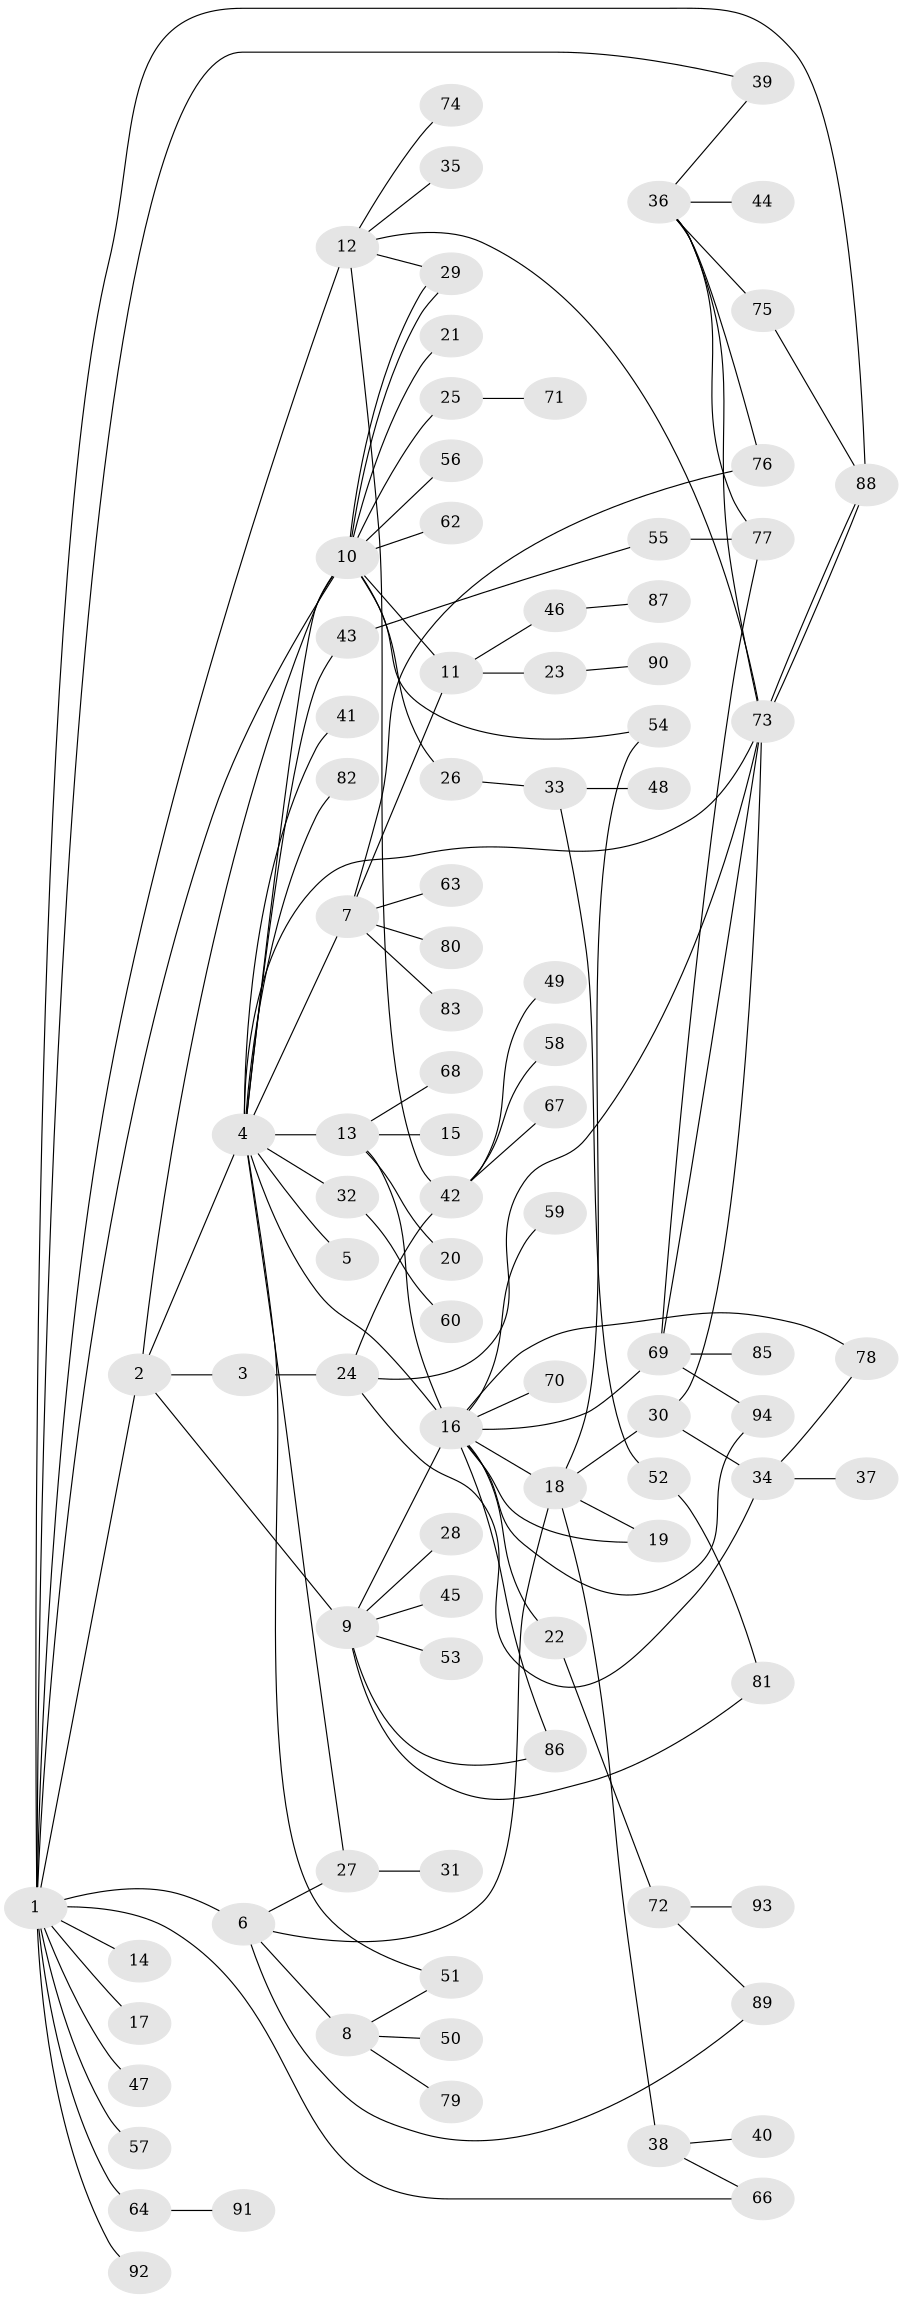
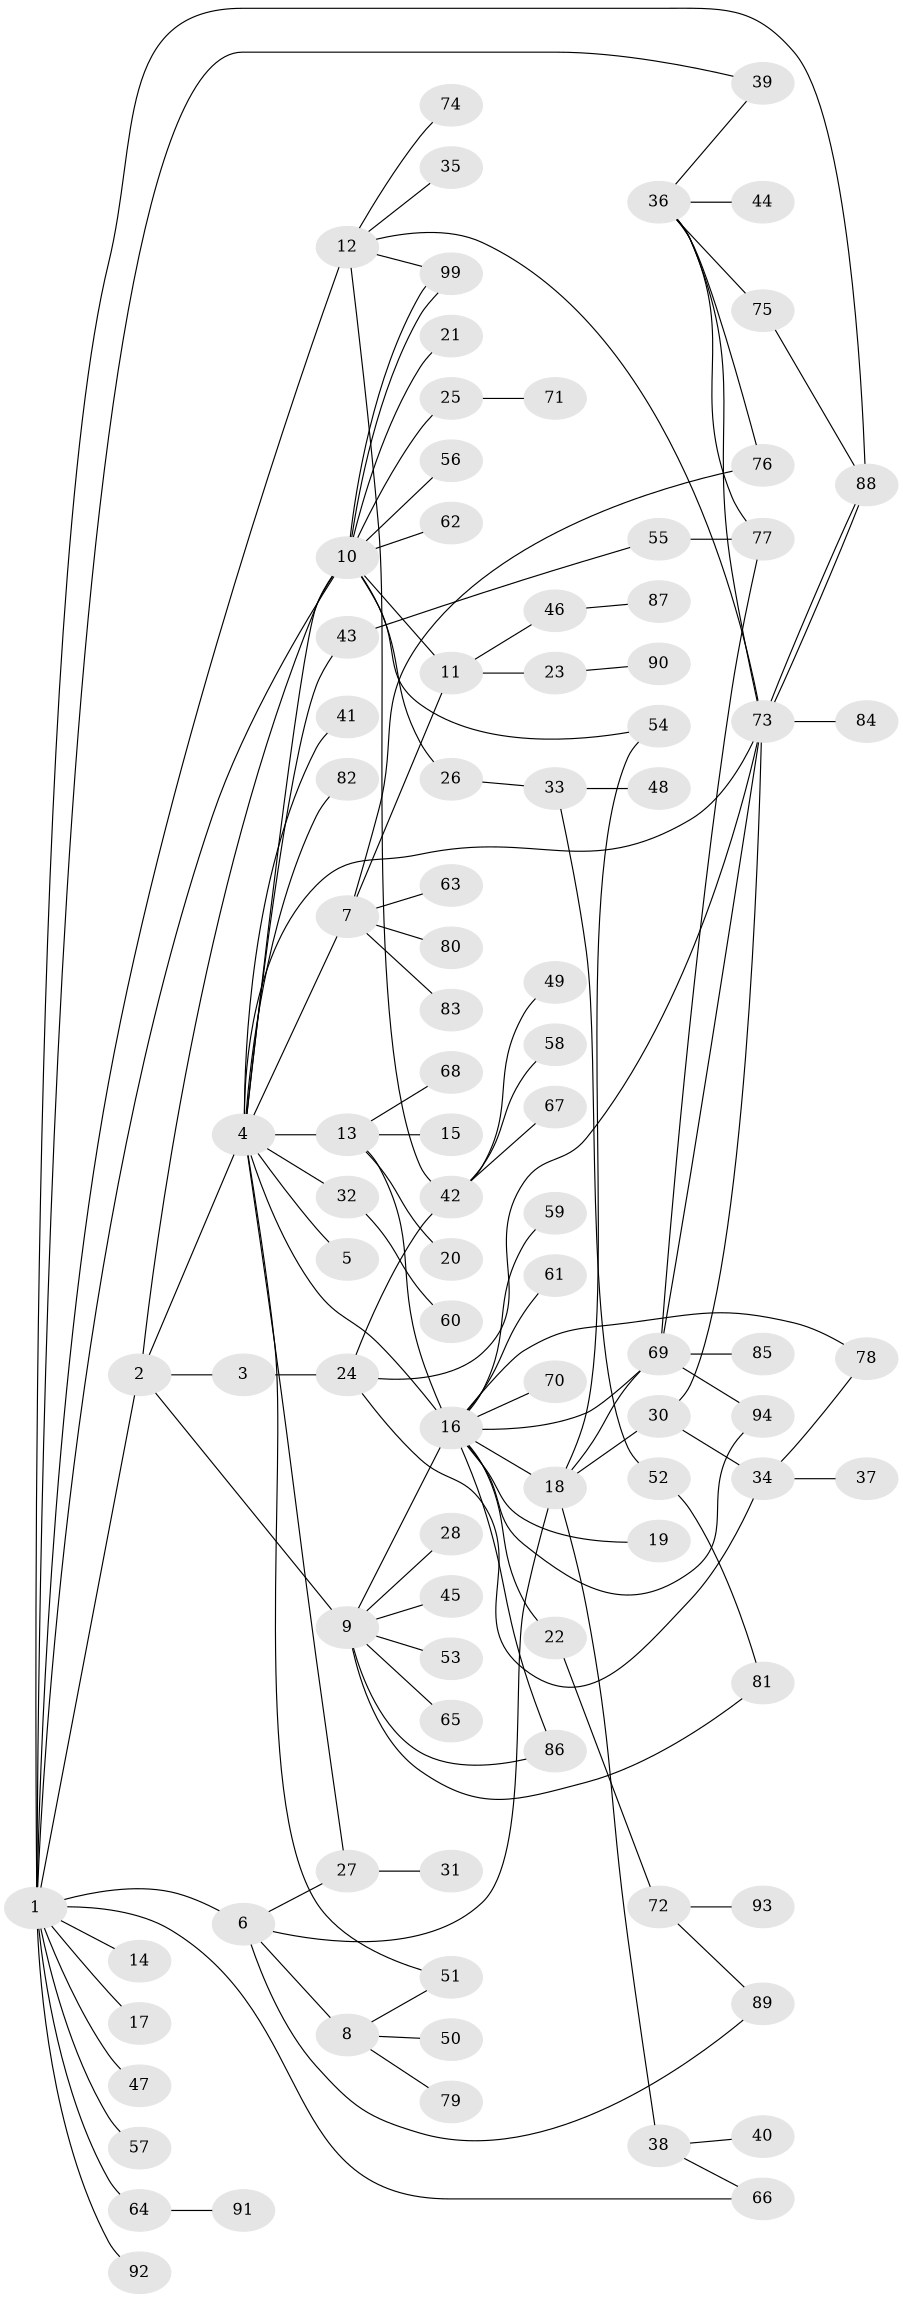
node "29": label "29" -> "99"
node "84": added
node "61": added
edge "18" -- "19": now "18" -- "69"
node "65": added
